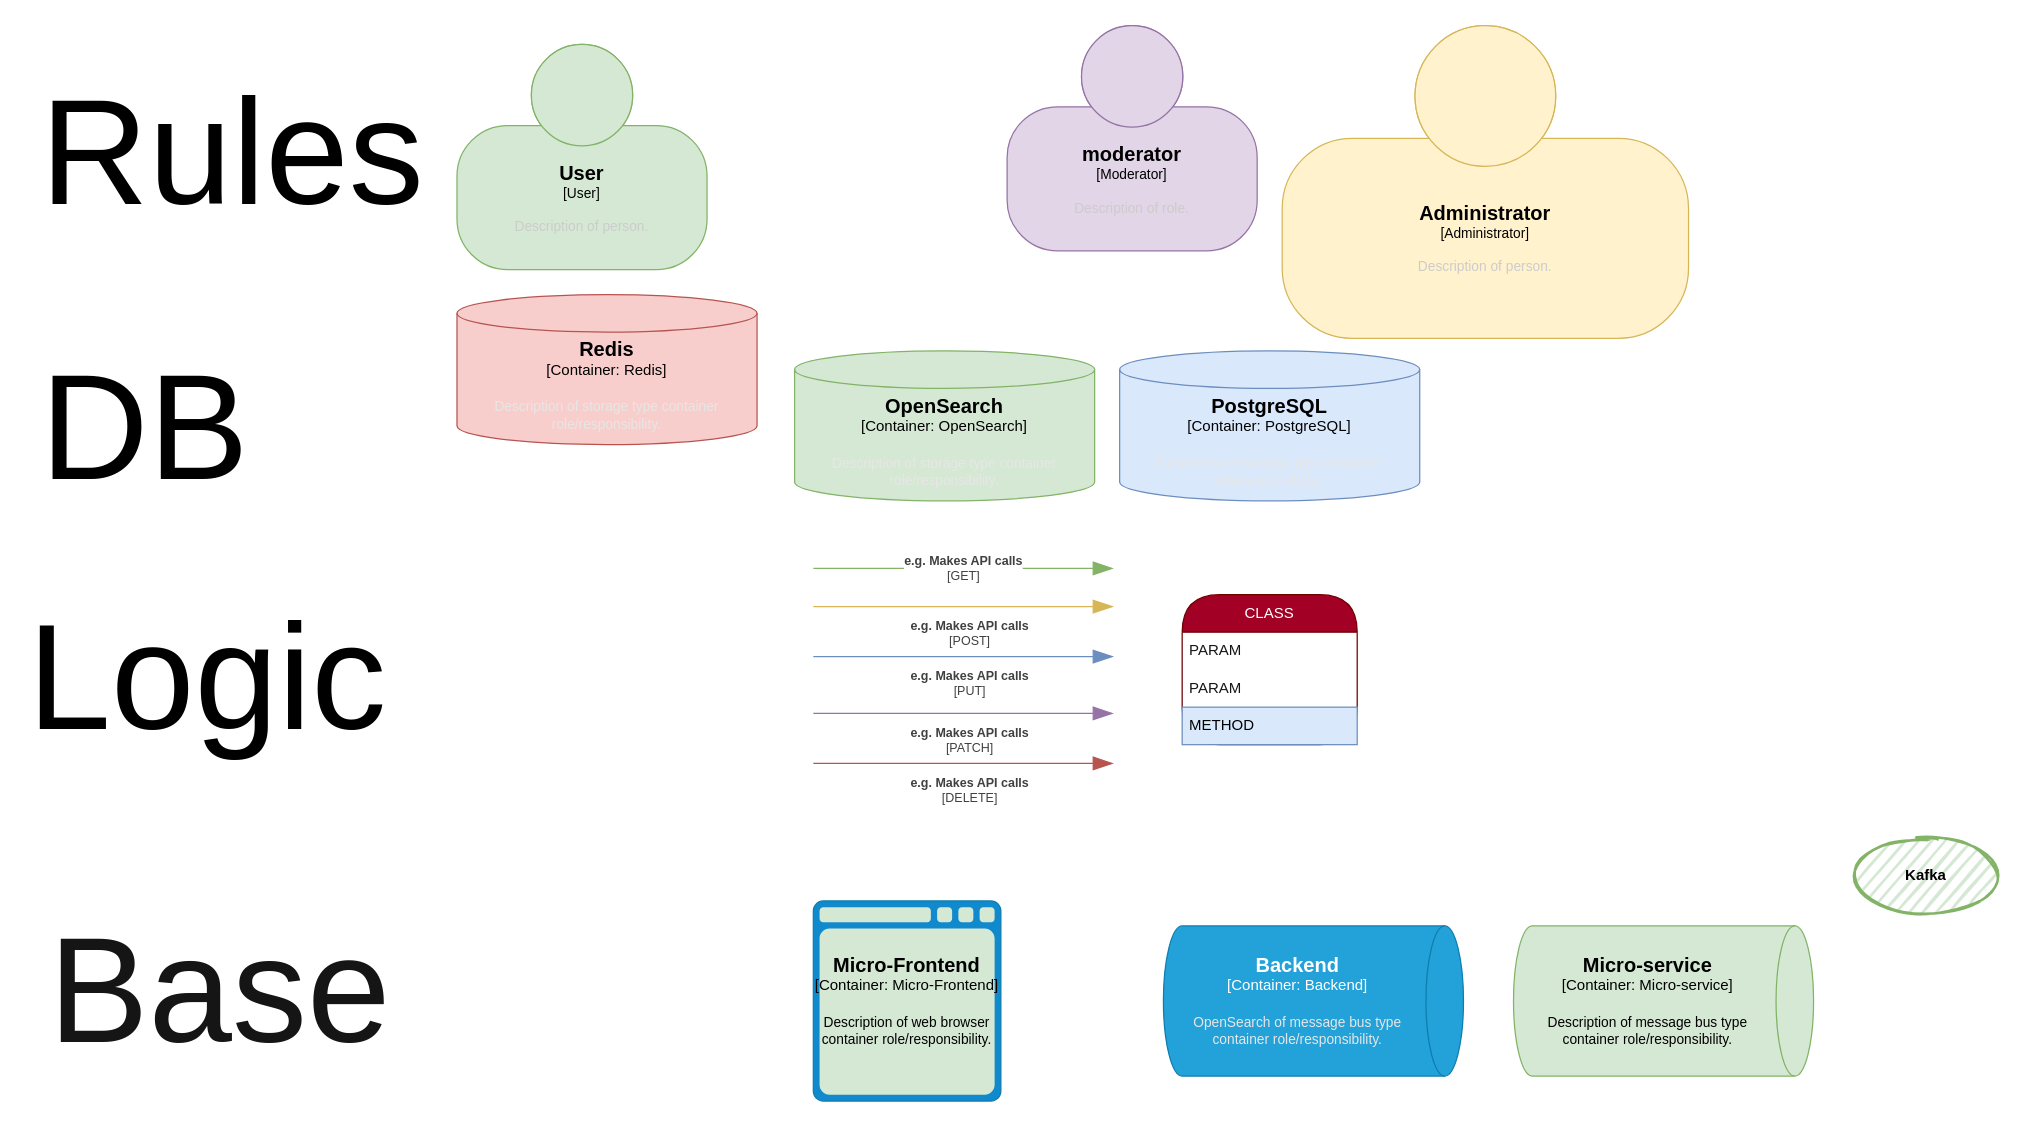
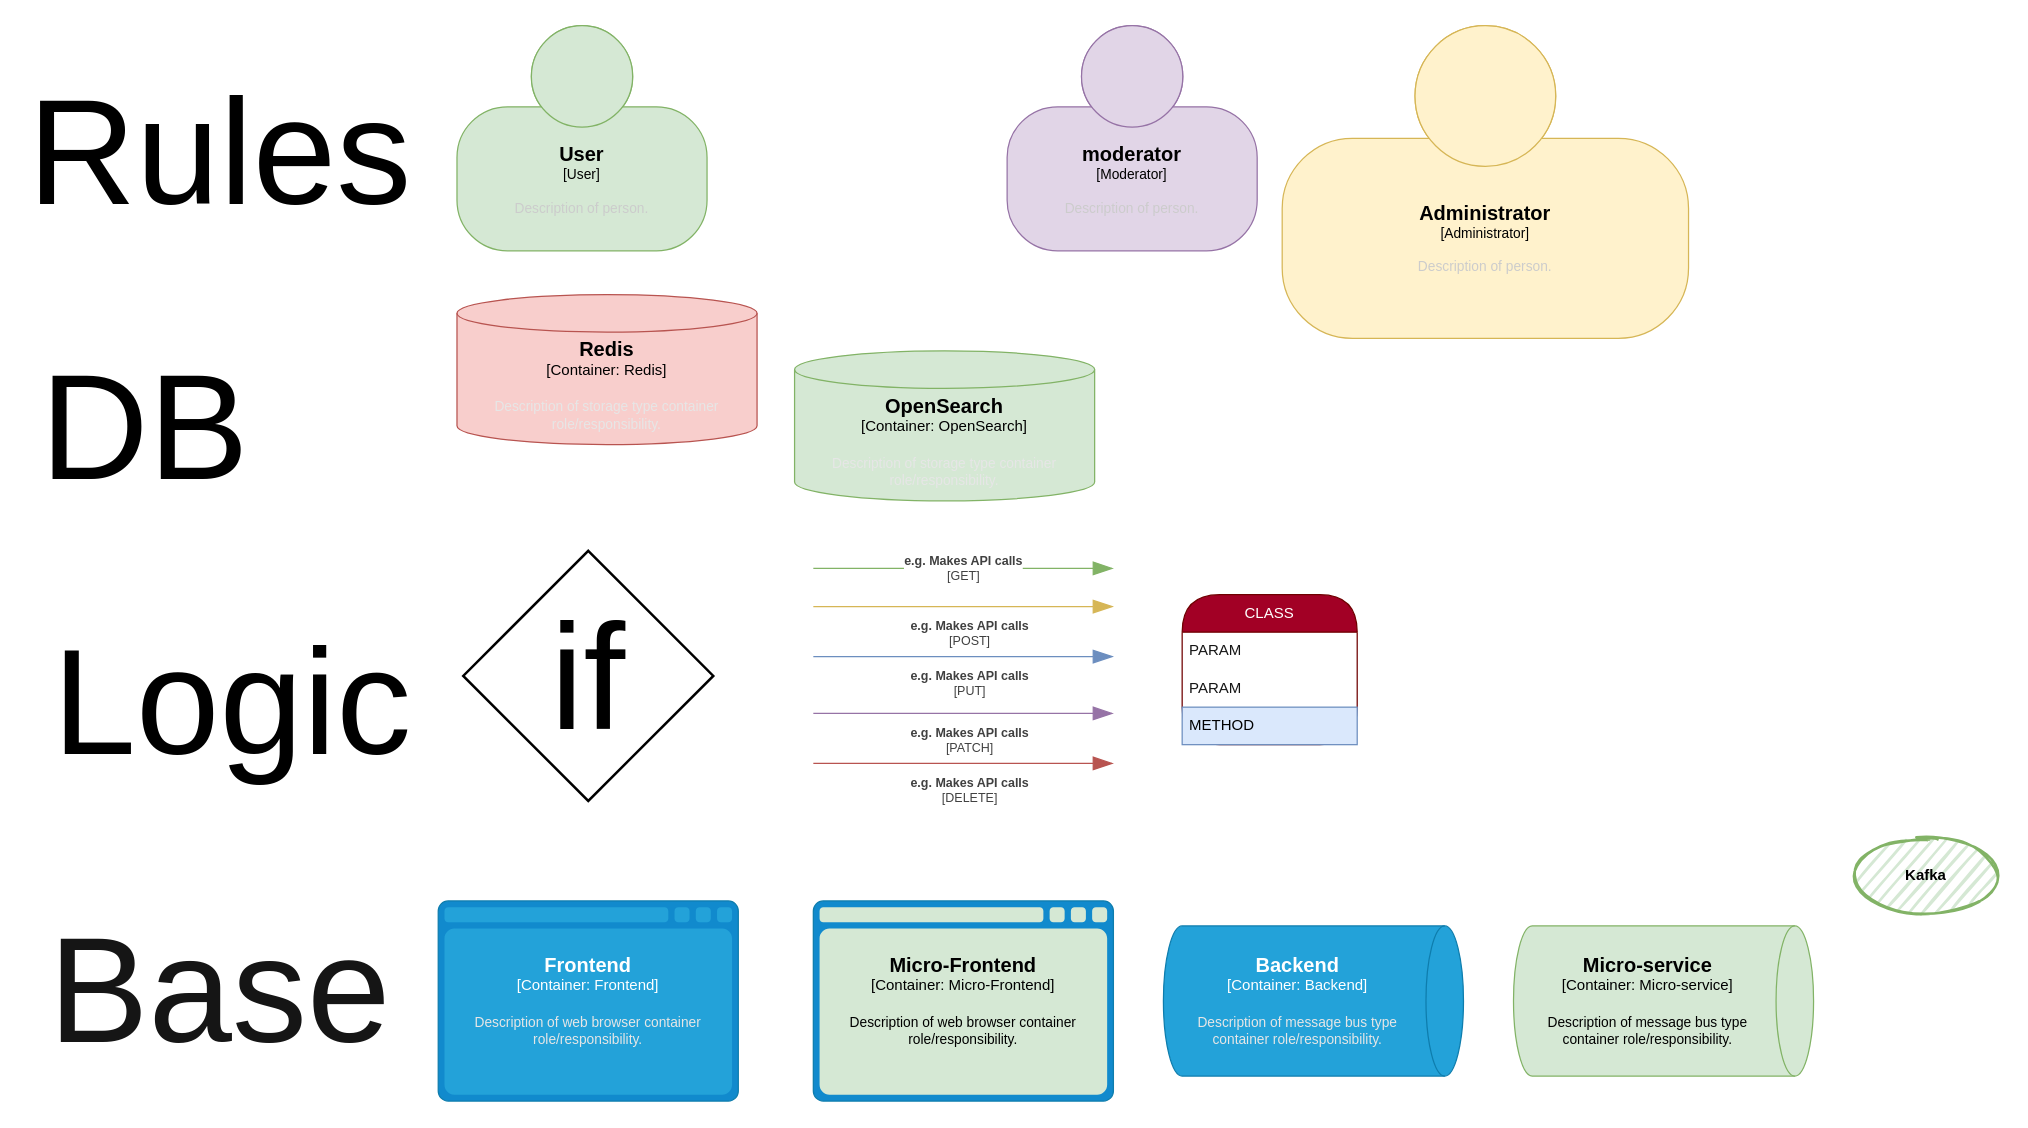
node "Rules": moved (232, 151) -> (219, 151)
node "User [User] Description of person.": moved (582, 157) -> (582, 138)
node "moderator [Moderator] Description of role.": label "moderator [Moderator] Description of role." -> "moderator [Moderator] Description of person."
node "PostgreSQL [Container: PostgreSQL] Description of storage type container role/responsibility.": removed
node "Logic": moved (207, 676) -> (232, 701)
node "if": added
node "Frontend [Container: Frontend] Description of web browser container role/responsibility.": added
node "Micro-Frontend [Container: Micro-Frontend] Description of web browser container role/responsibility.": size 188x200 -> 300x200
node "Backend [Container: Backend] OpenSearch of message bus type container role/responsibility.": label "Backend [Container: Backend] OpenSearch of message bus type container role/responsibility." -> "Backend [Container: Backend] Description of message bus type container role/responsibility."
